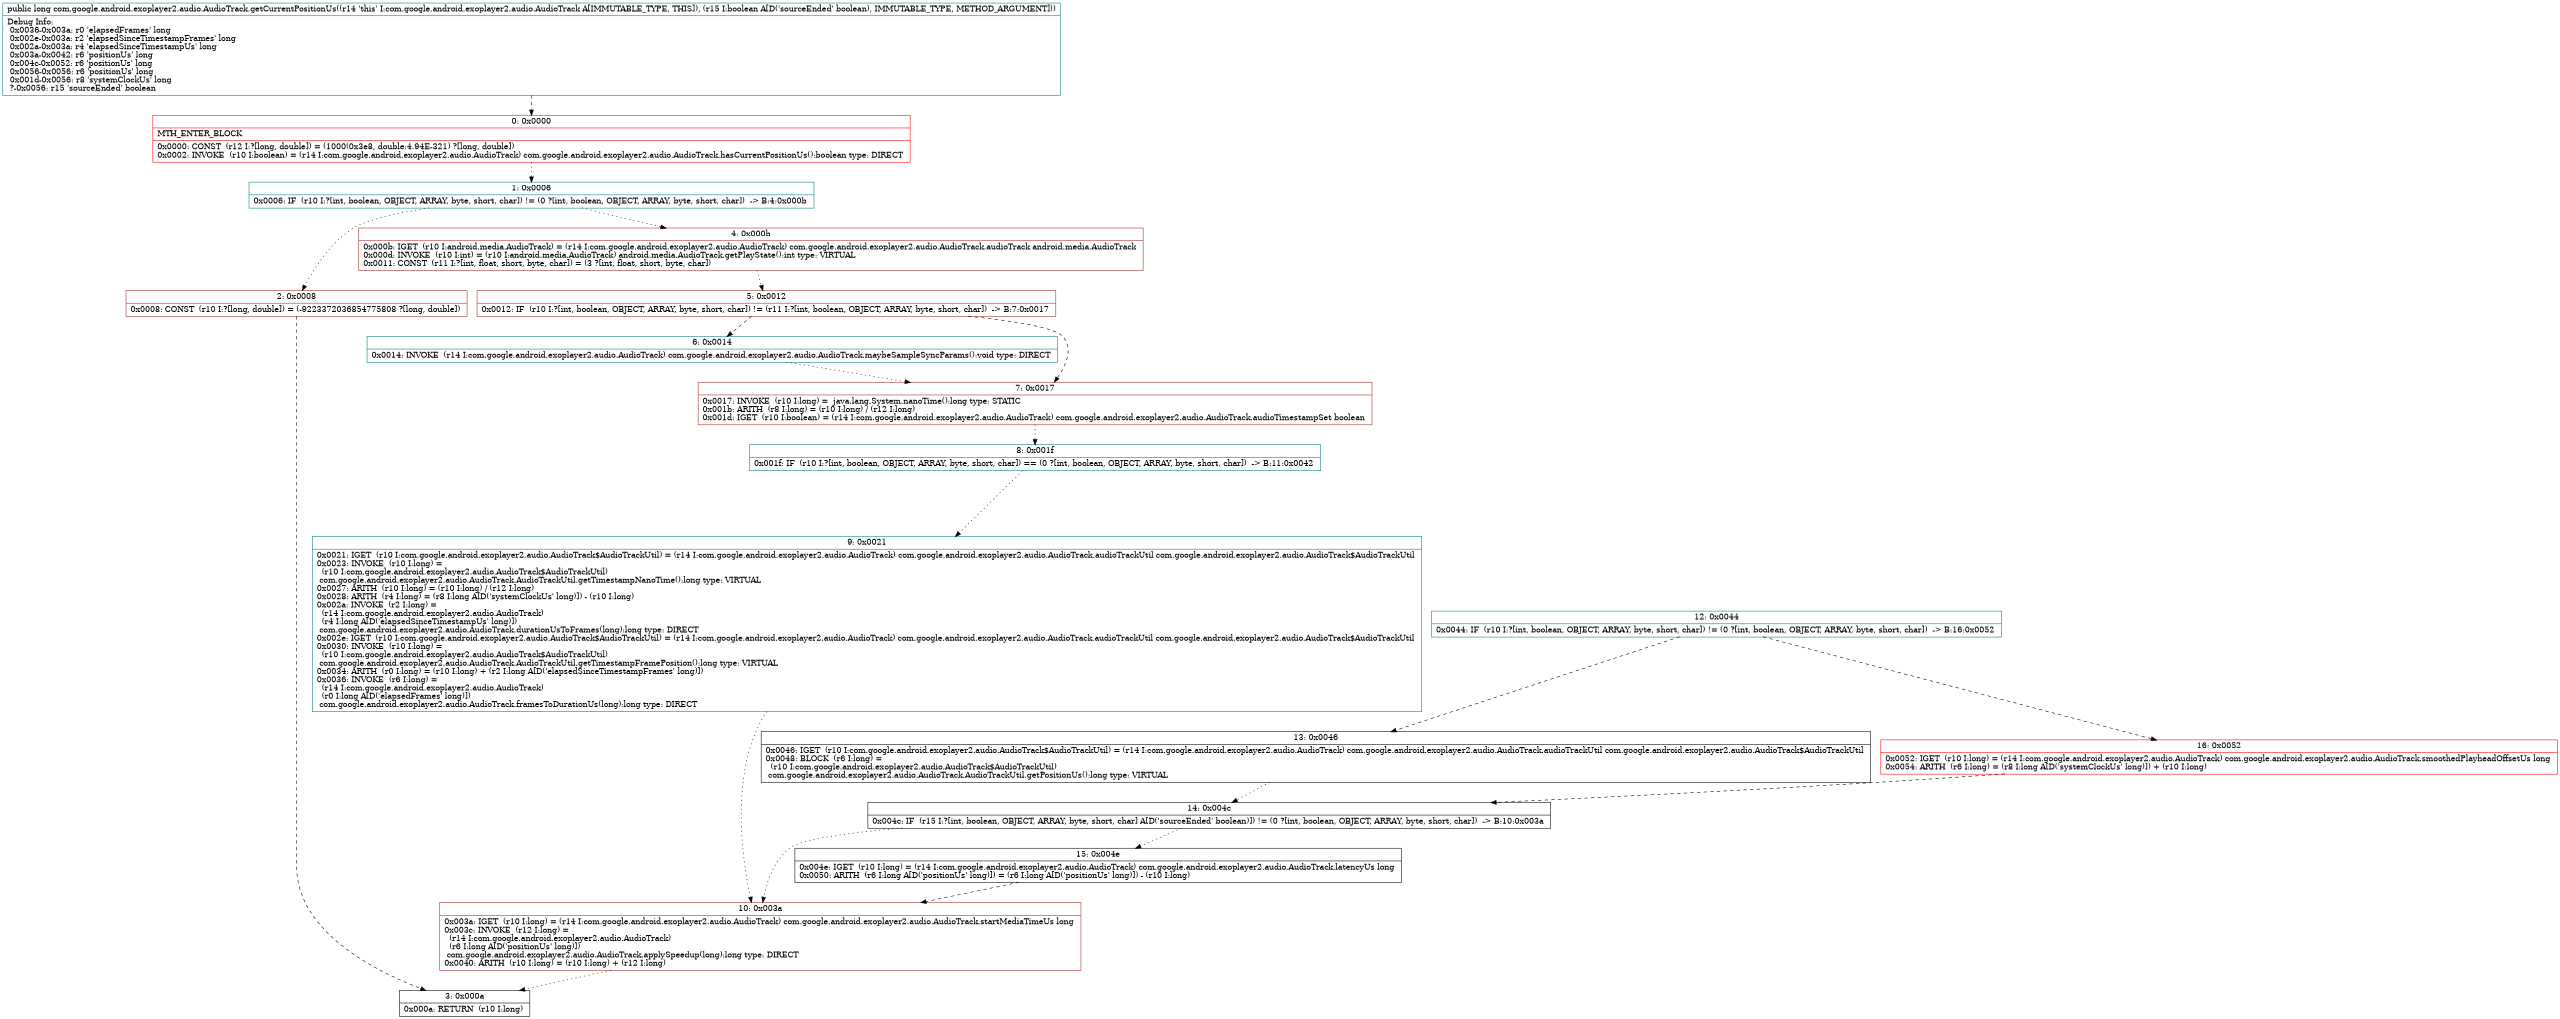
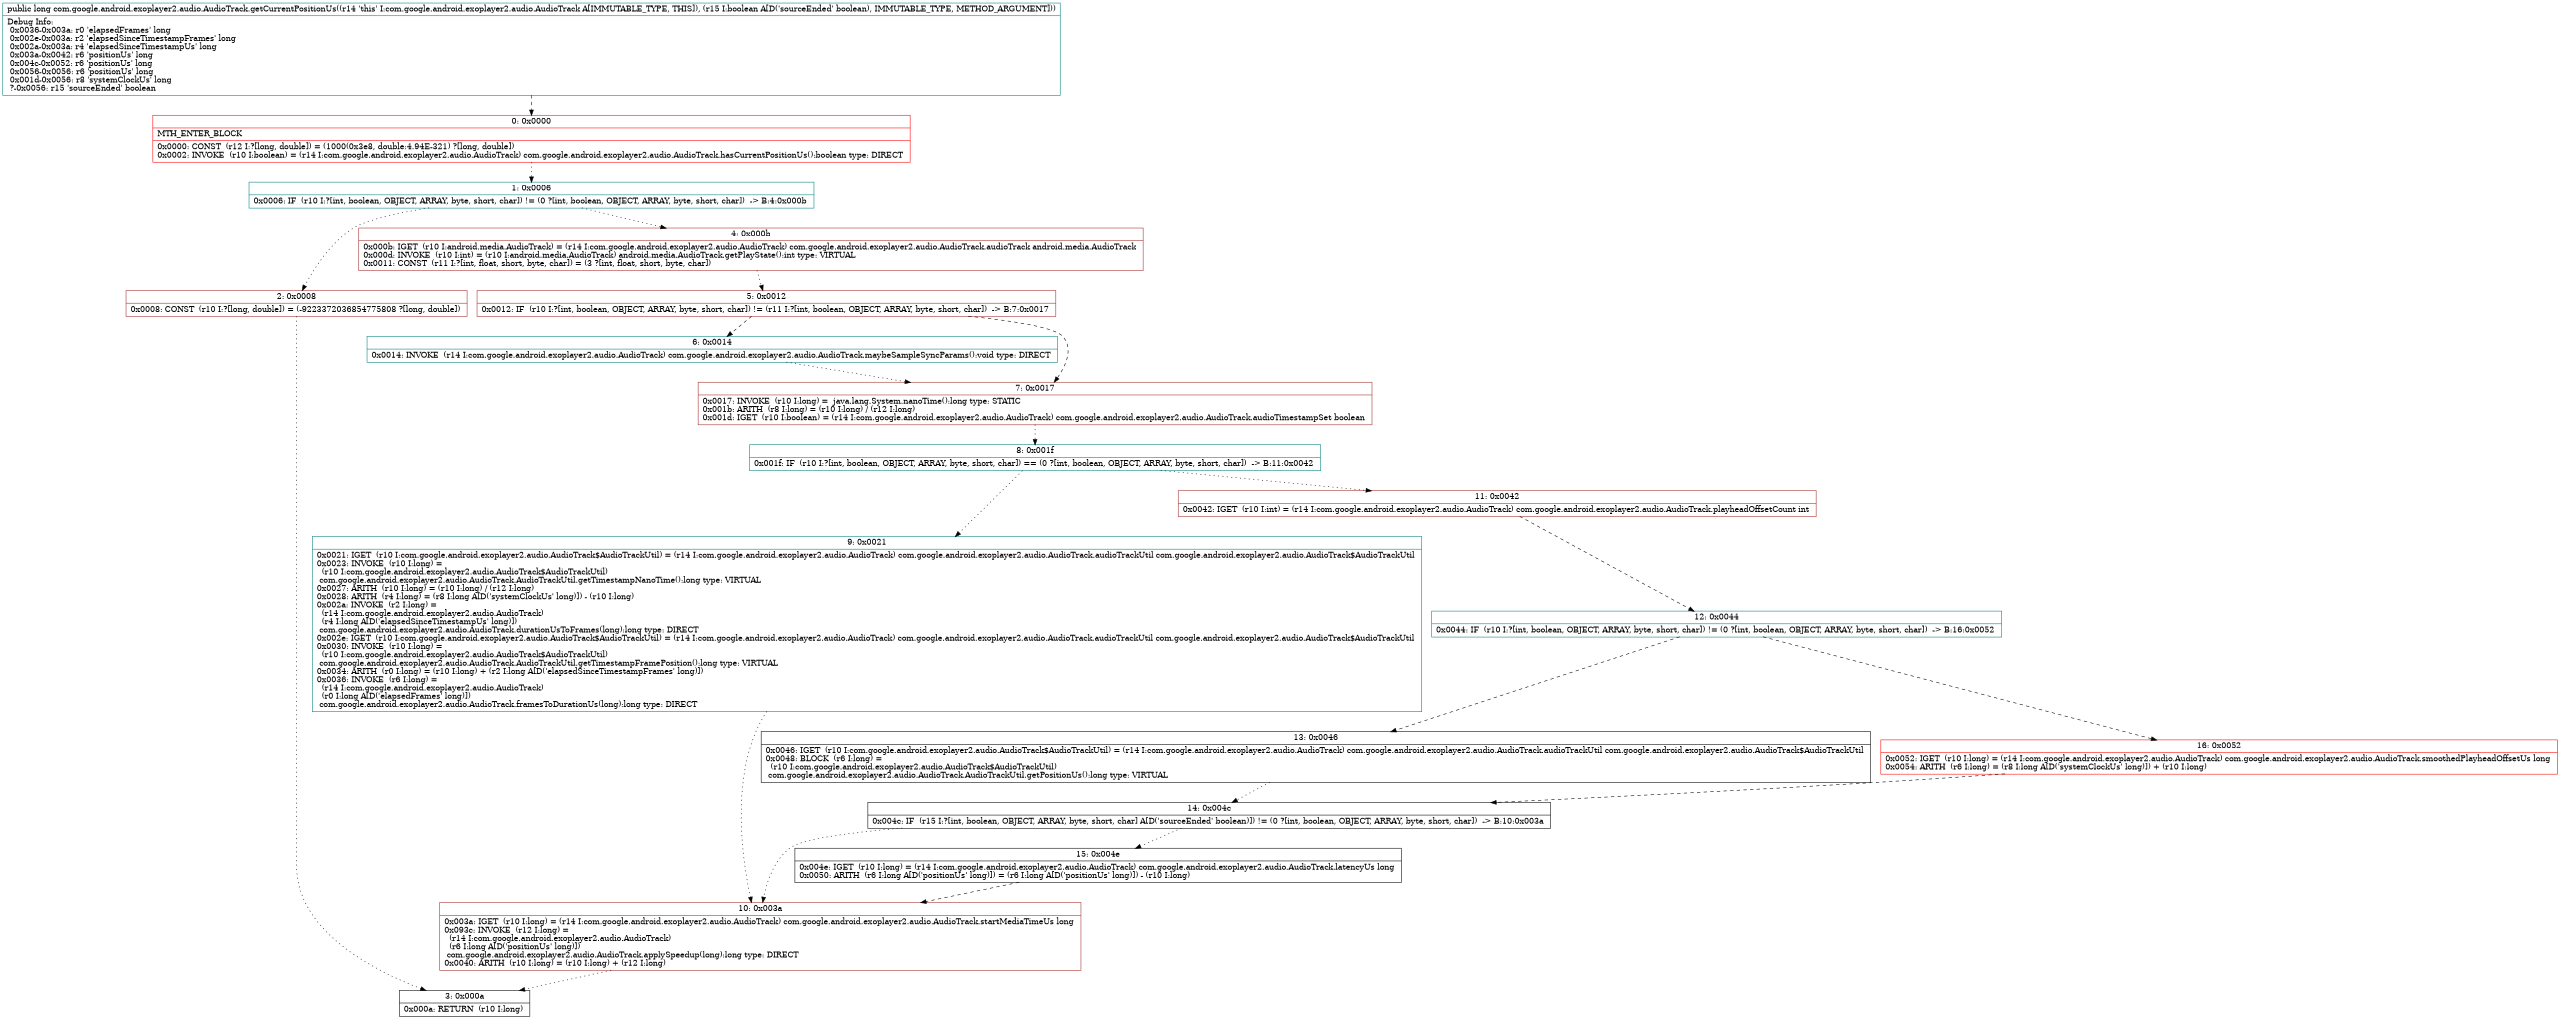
node "11: 0x0042": added
edge "2: 0x0008" -> "3: 0x000a": style dashed -> dotted
node "10: 0x003a": text "0x003c: INVOKE  (r12 I:long) =" -> "0x093c: INVOKE  (r12 I:long) ="
